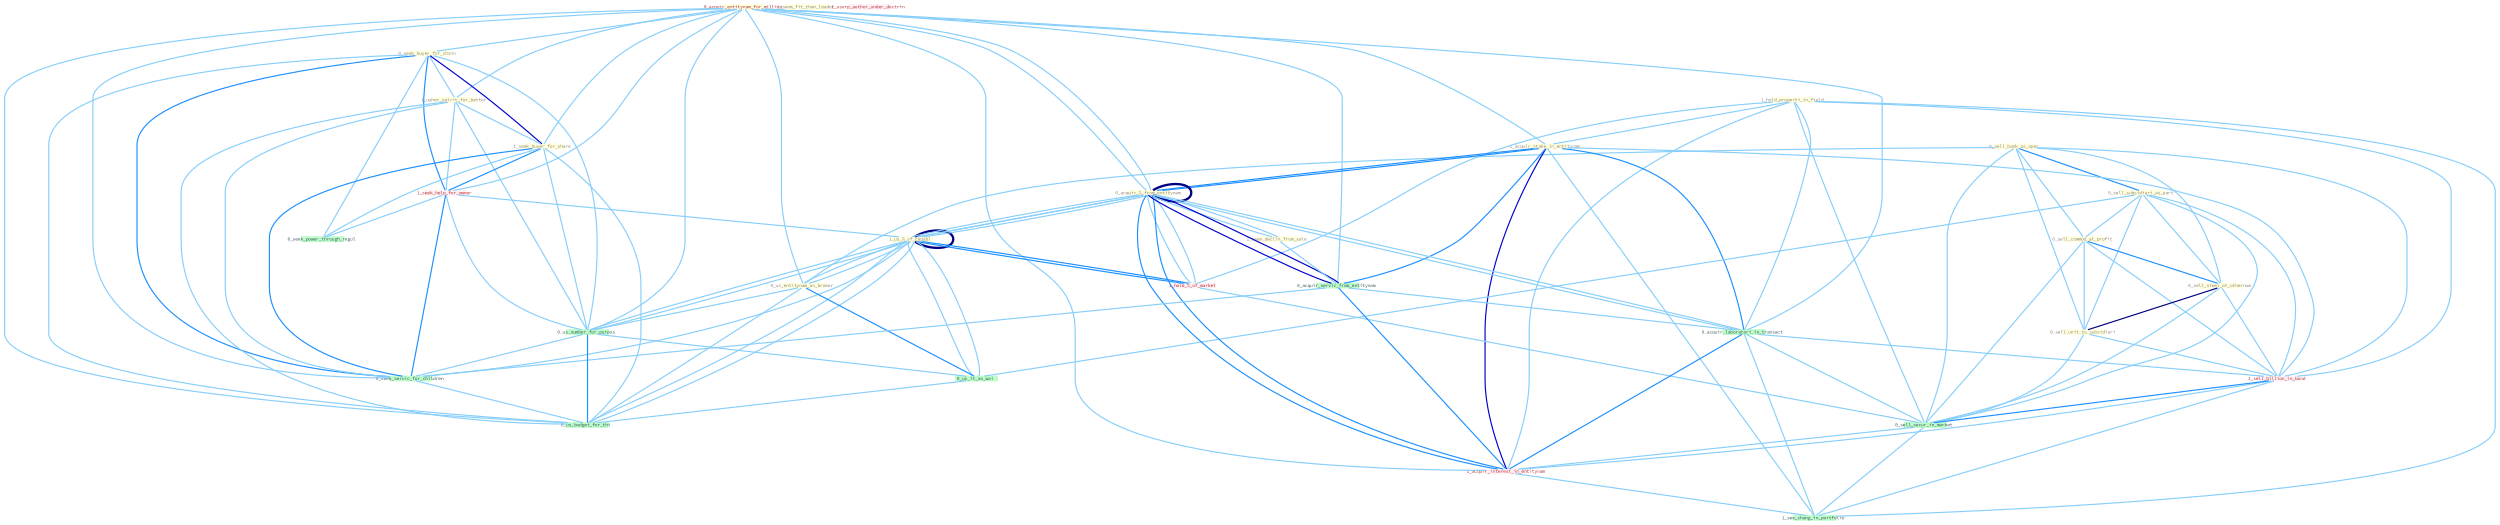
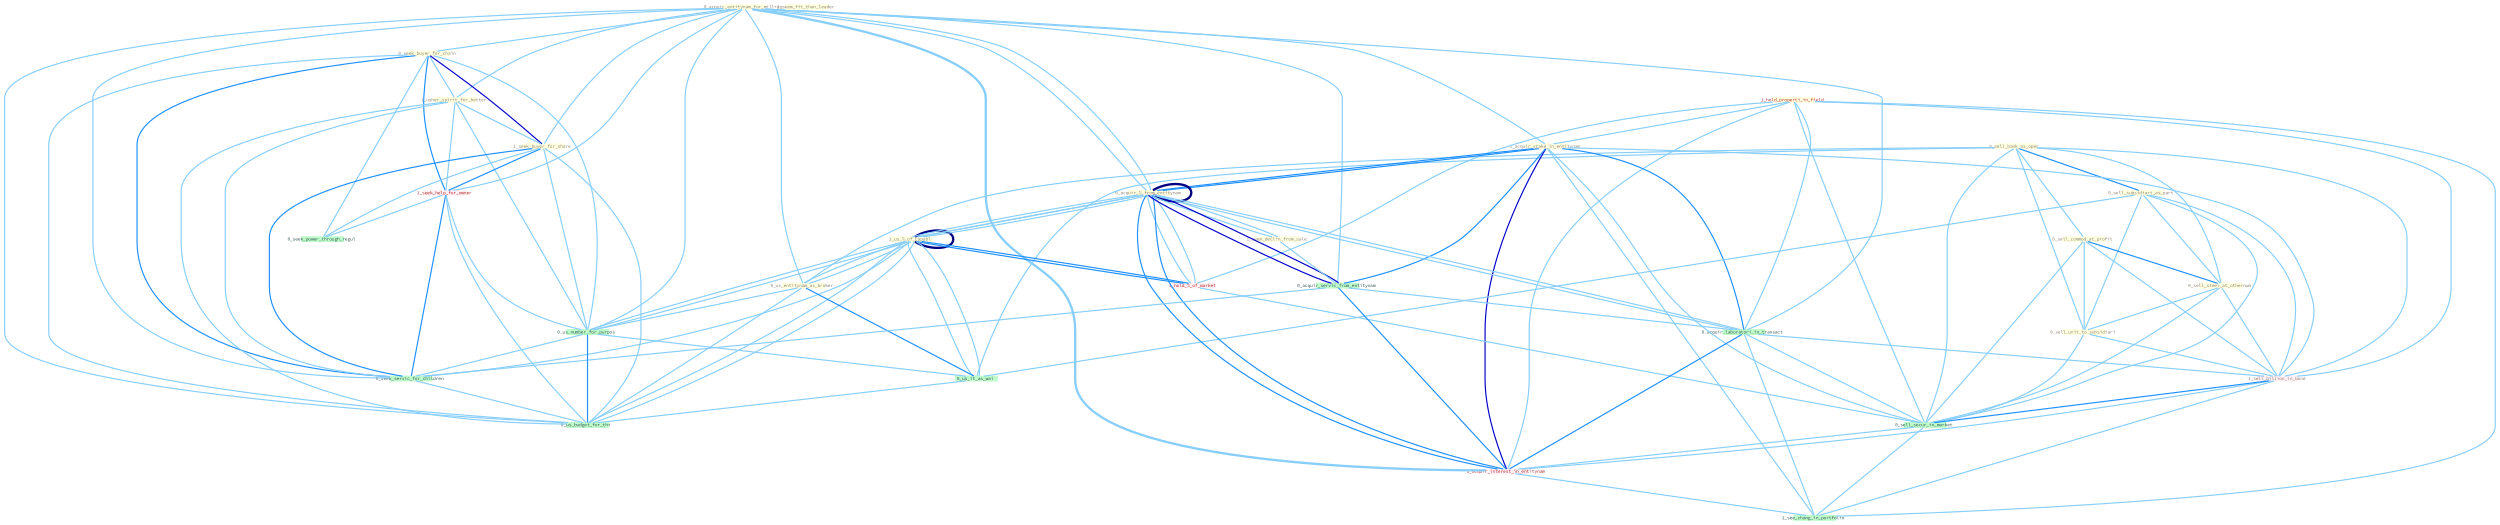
node "0_acquir_entitynam_for_million": fontcolor #b22222 -> #8b7d6b
node "1_usurp_author_under_doctrin": removed
node "1_hold_properti_in_field": fontcolor #8b7d6b -> #b22222
edge "0_sell_bank_as_oper" -- "0_us_it_as_wai": added
edge "1_seek_help_for_owner" -- "1_us_%_of_capabl": now "1_seek_help_for_owner" -- "0_us_budget_for_thi"
edge "0_sell_subsidiari_as_part" -- "0_sell_commod_at_profit": removed
edge "0_acquir_entitynam_for_million" -- "1_acquir_interest_in_entitynam": style solid -> bold
edge "0_sell_steel_at_othernum" -- "0_sell_unit_to_subsidiari": color #000080 -> #87cefa
edge "1_acquir_stake_in_entitynam" -- "0_sell_secur_in_market": added
node "1_sell_billion_in_bond": fontcolor #b22222 -> #8b7d6b
